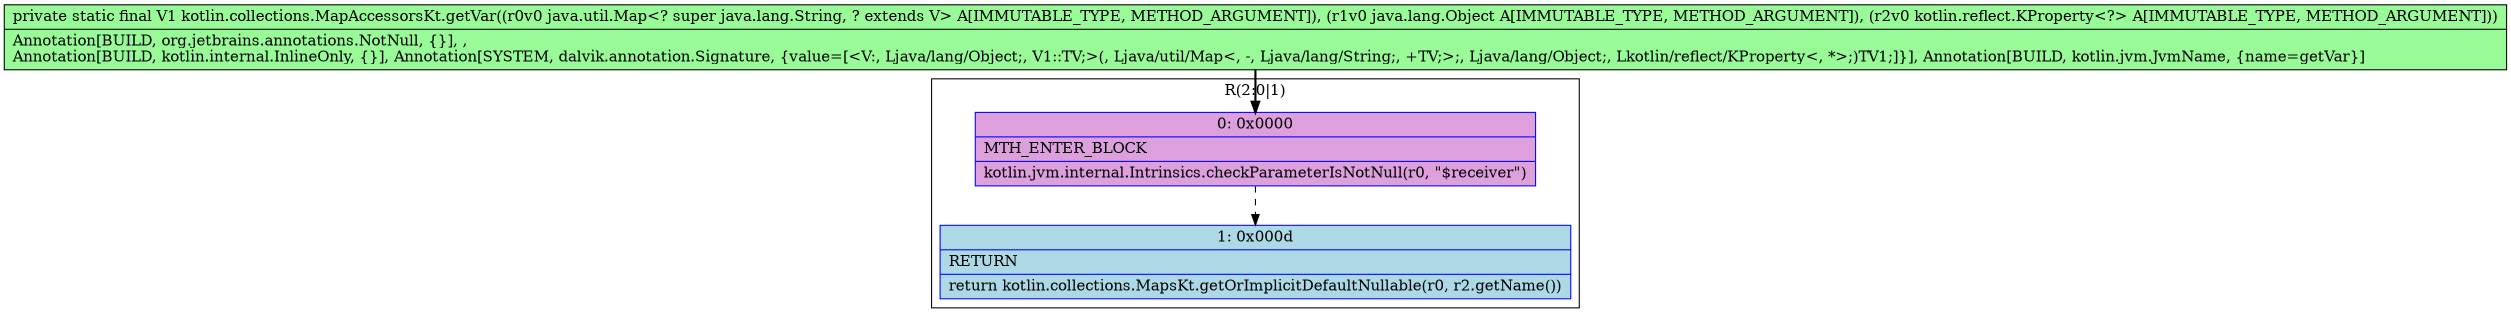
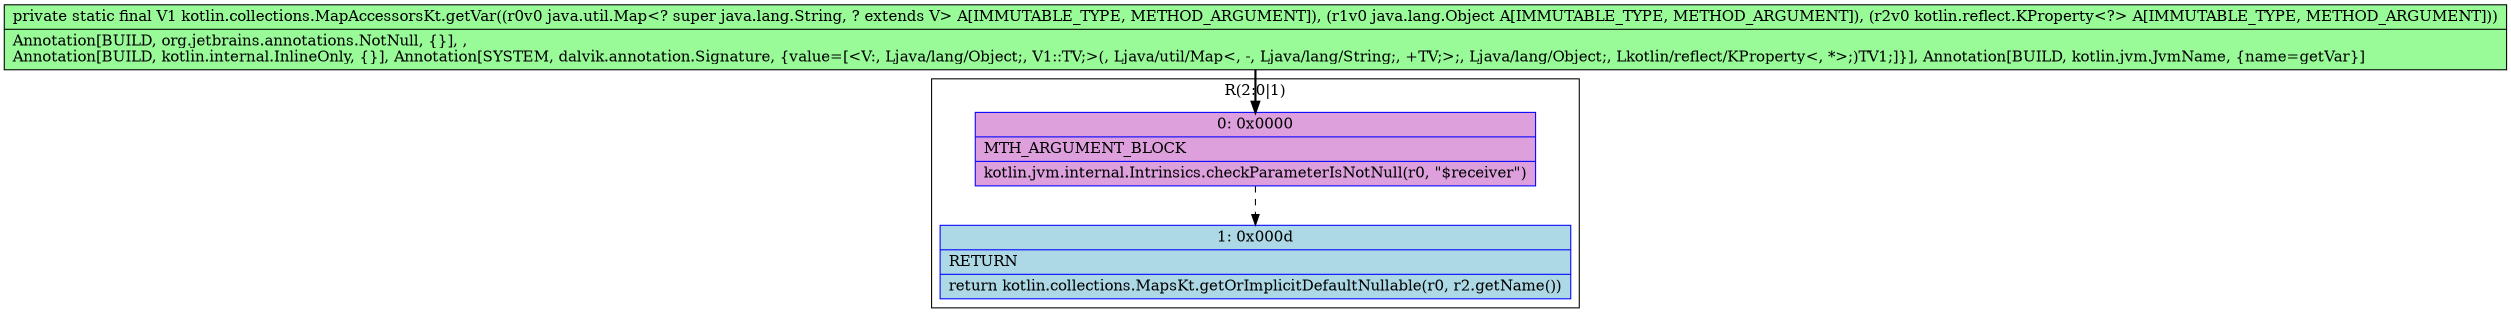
node "0: 0x0000": text "MTH_ENTER_BLOCK" -> "MTH_ARGUMENT_BLOCK"
